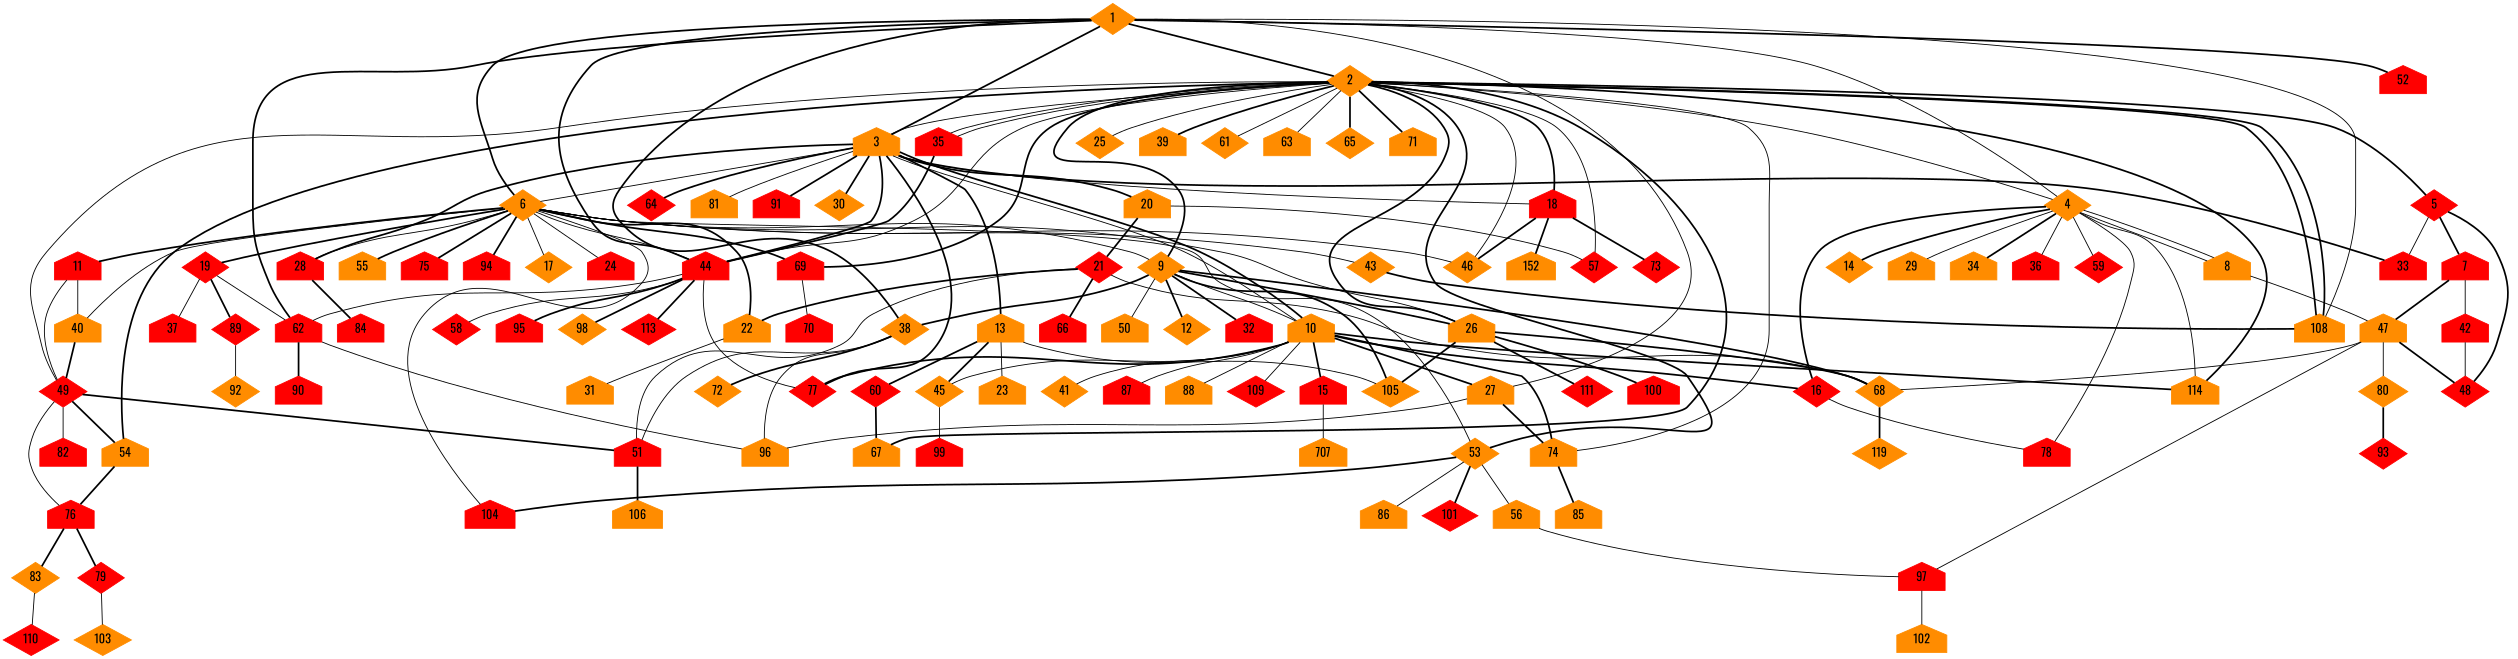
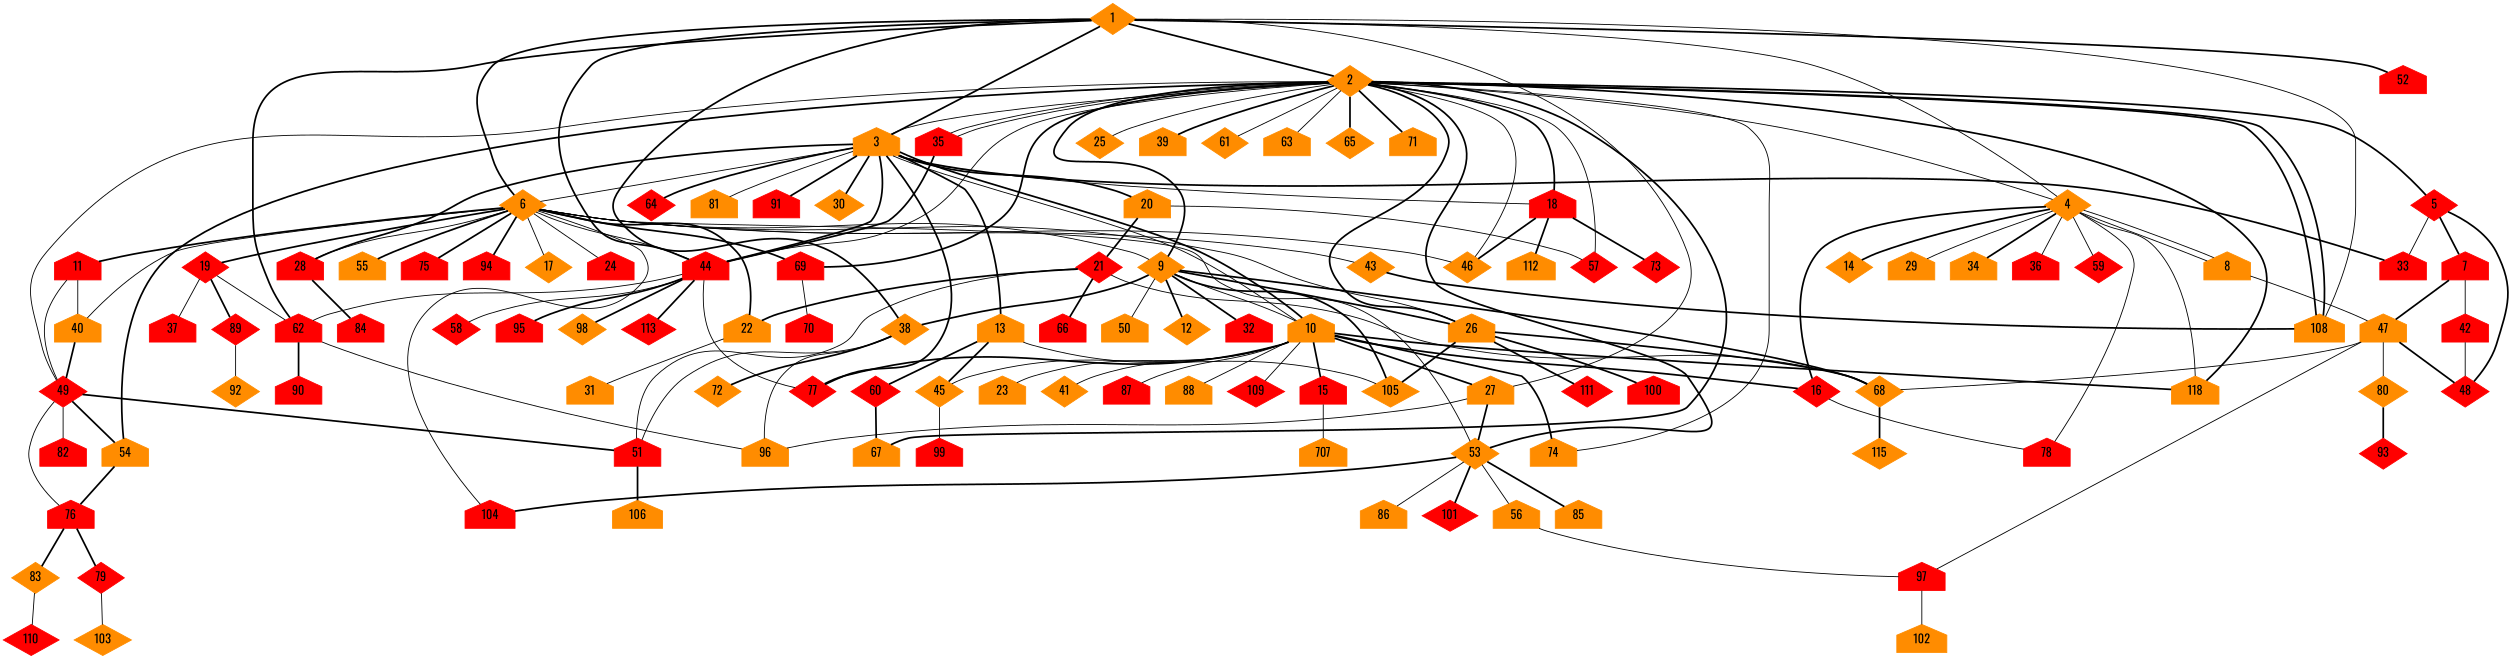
node "152": label "152" -> "112"
edge "13" -- "23": now "10" -- "23"
node "114": label "114" -> "118"
edge "27" -- "74": now "27" -- "53"
node "119": label "119" -> "115"
edge "74" -- "85": now "53" -- "85"
